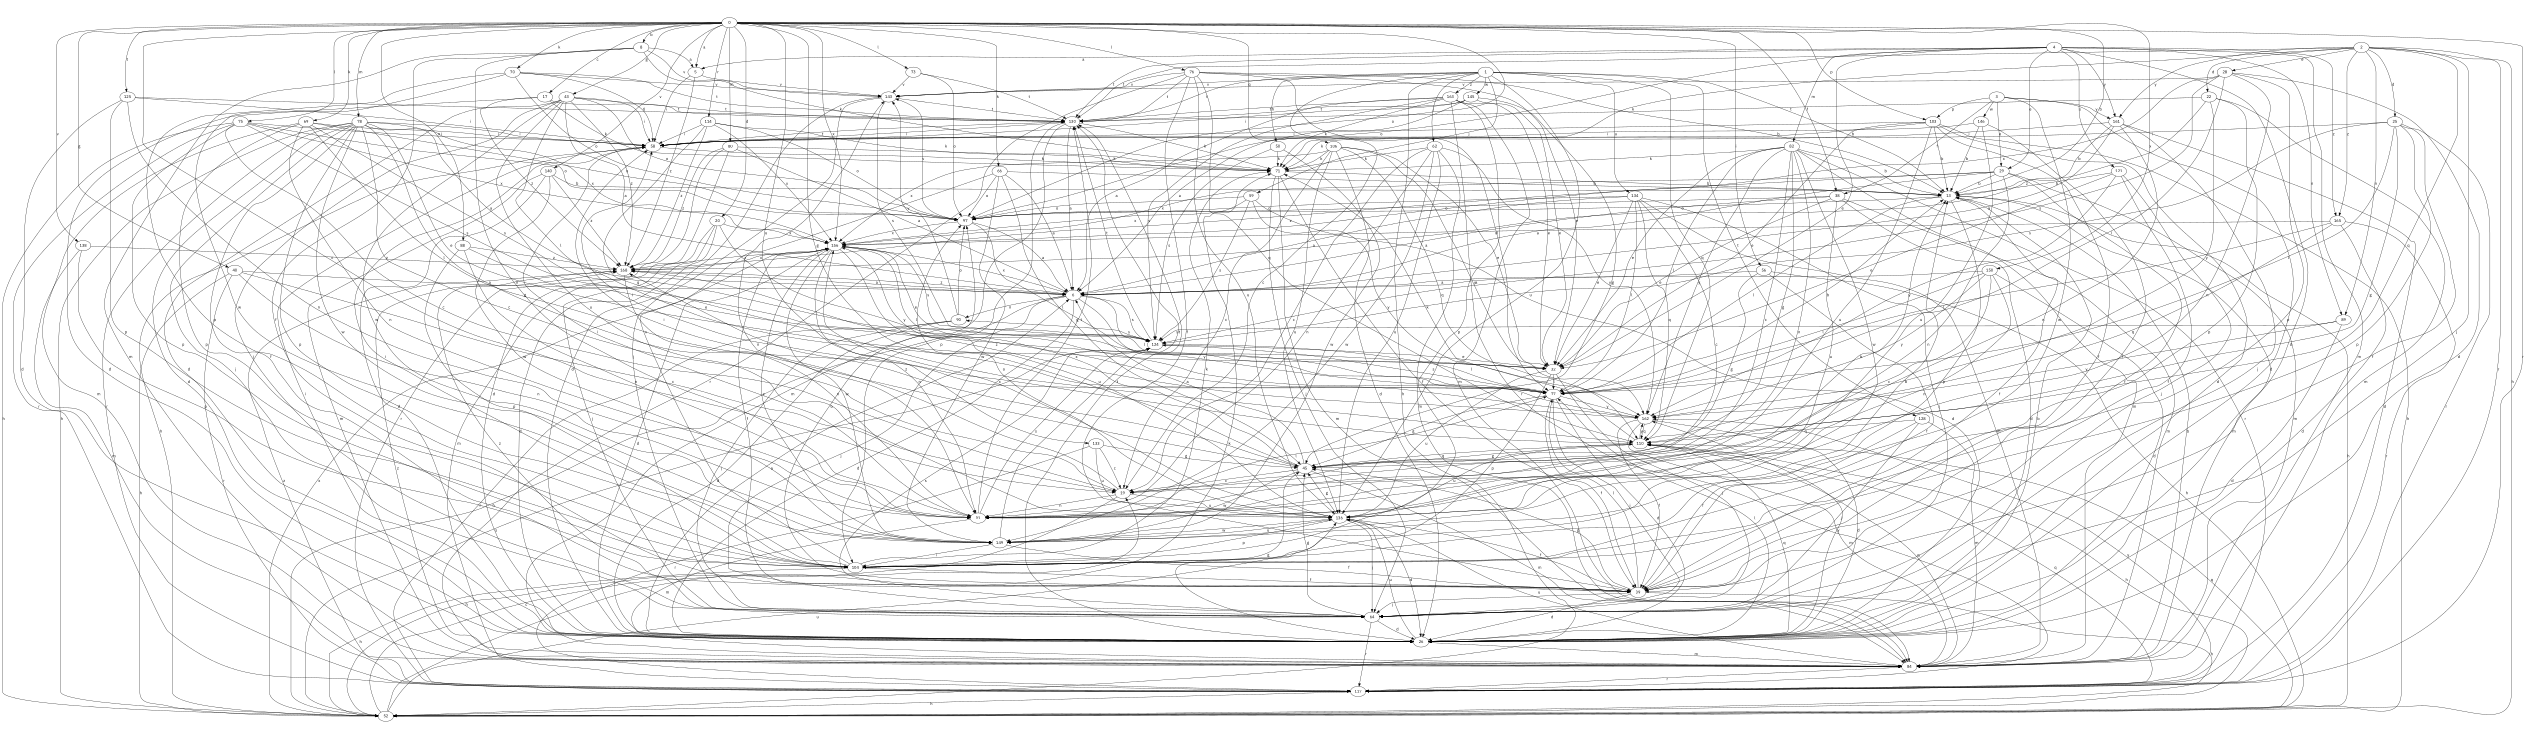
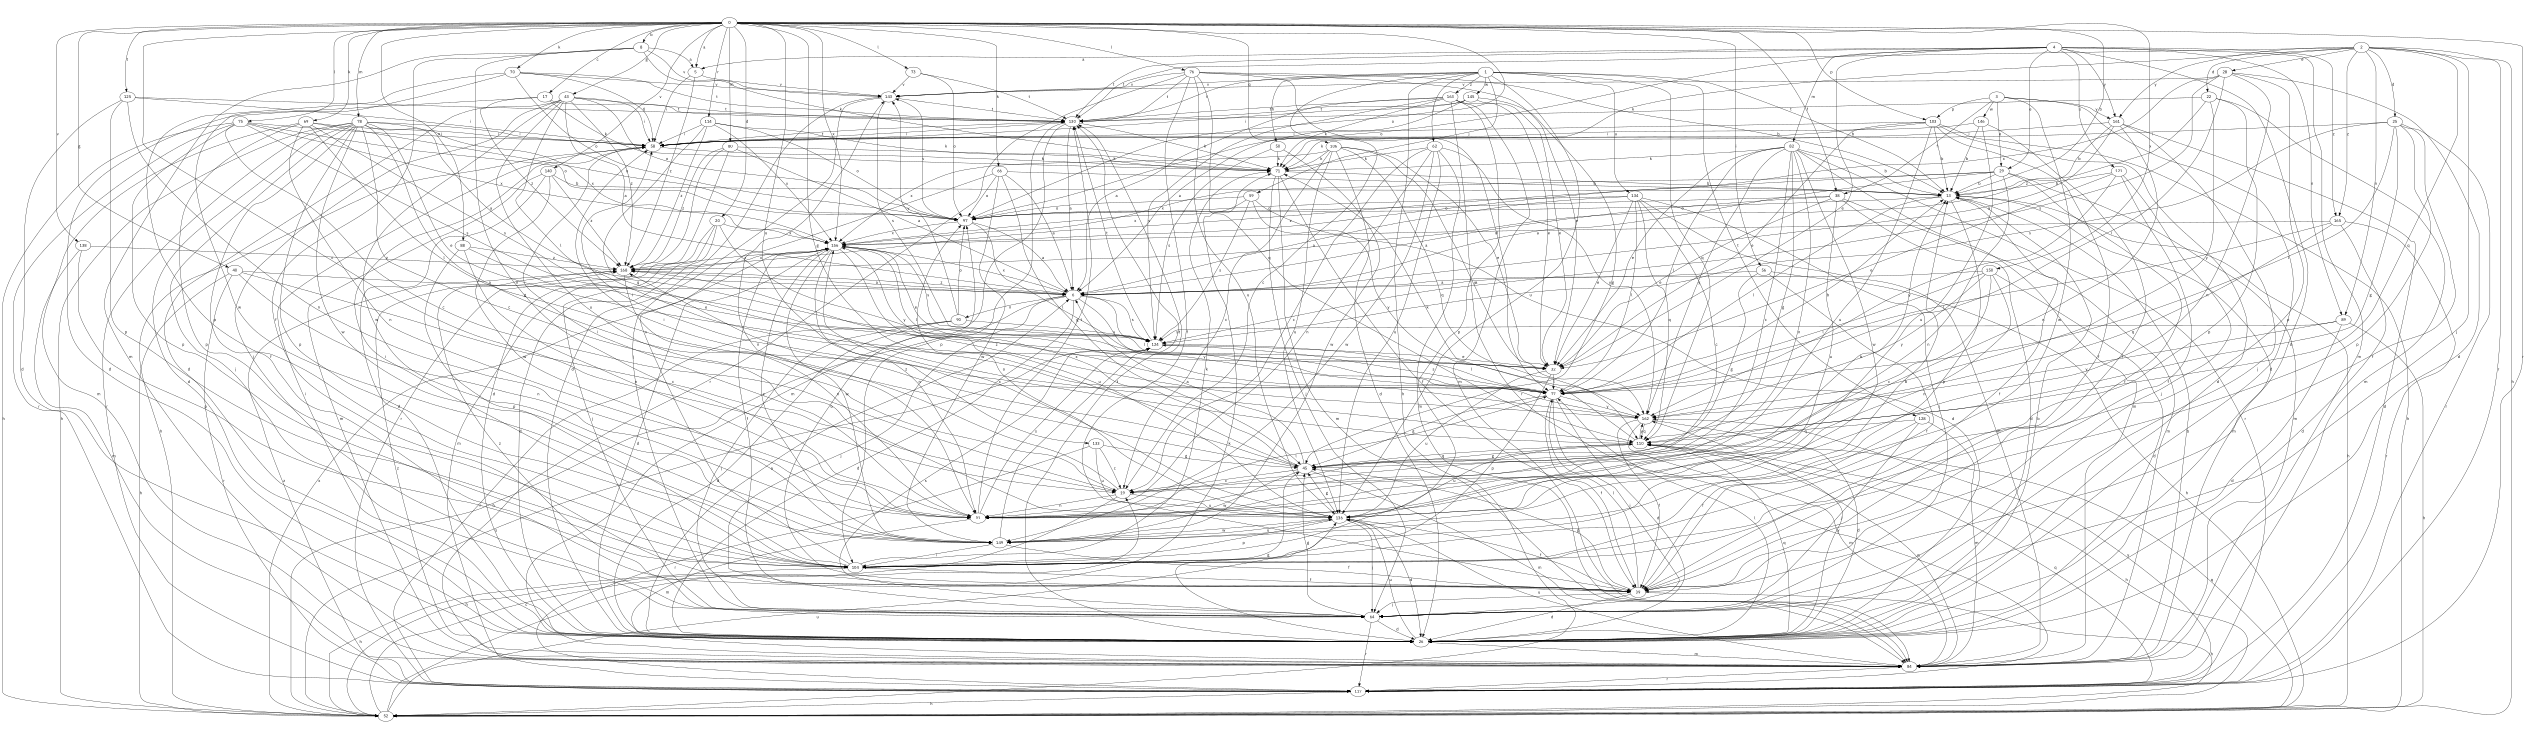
edge "124" -> "90": reversed
edge "32" -> "64": removed, label "j"
edge "89" -> "52": added, label "h"
